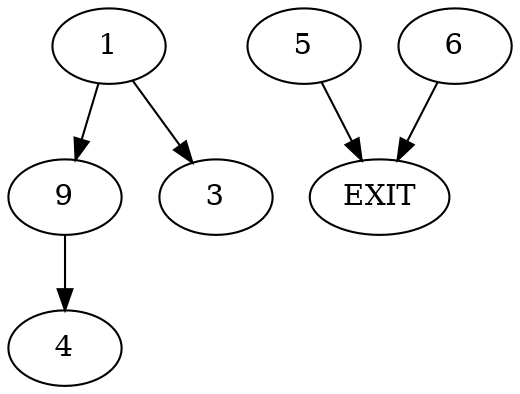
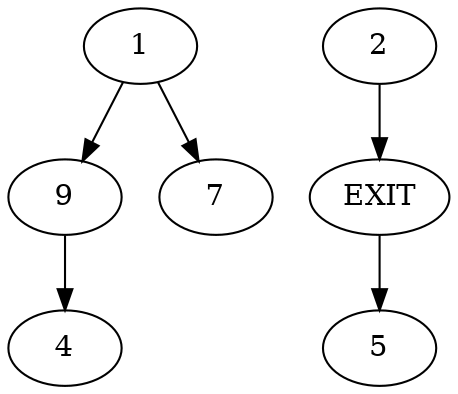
node "6": label "6" -> "2"
edge "5" -> "EXIT": reversed
node "3": label "3" -> "7"
